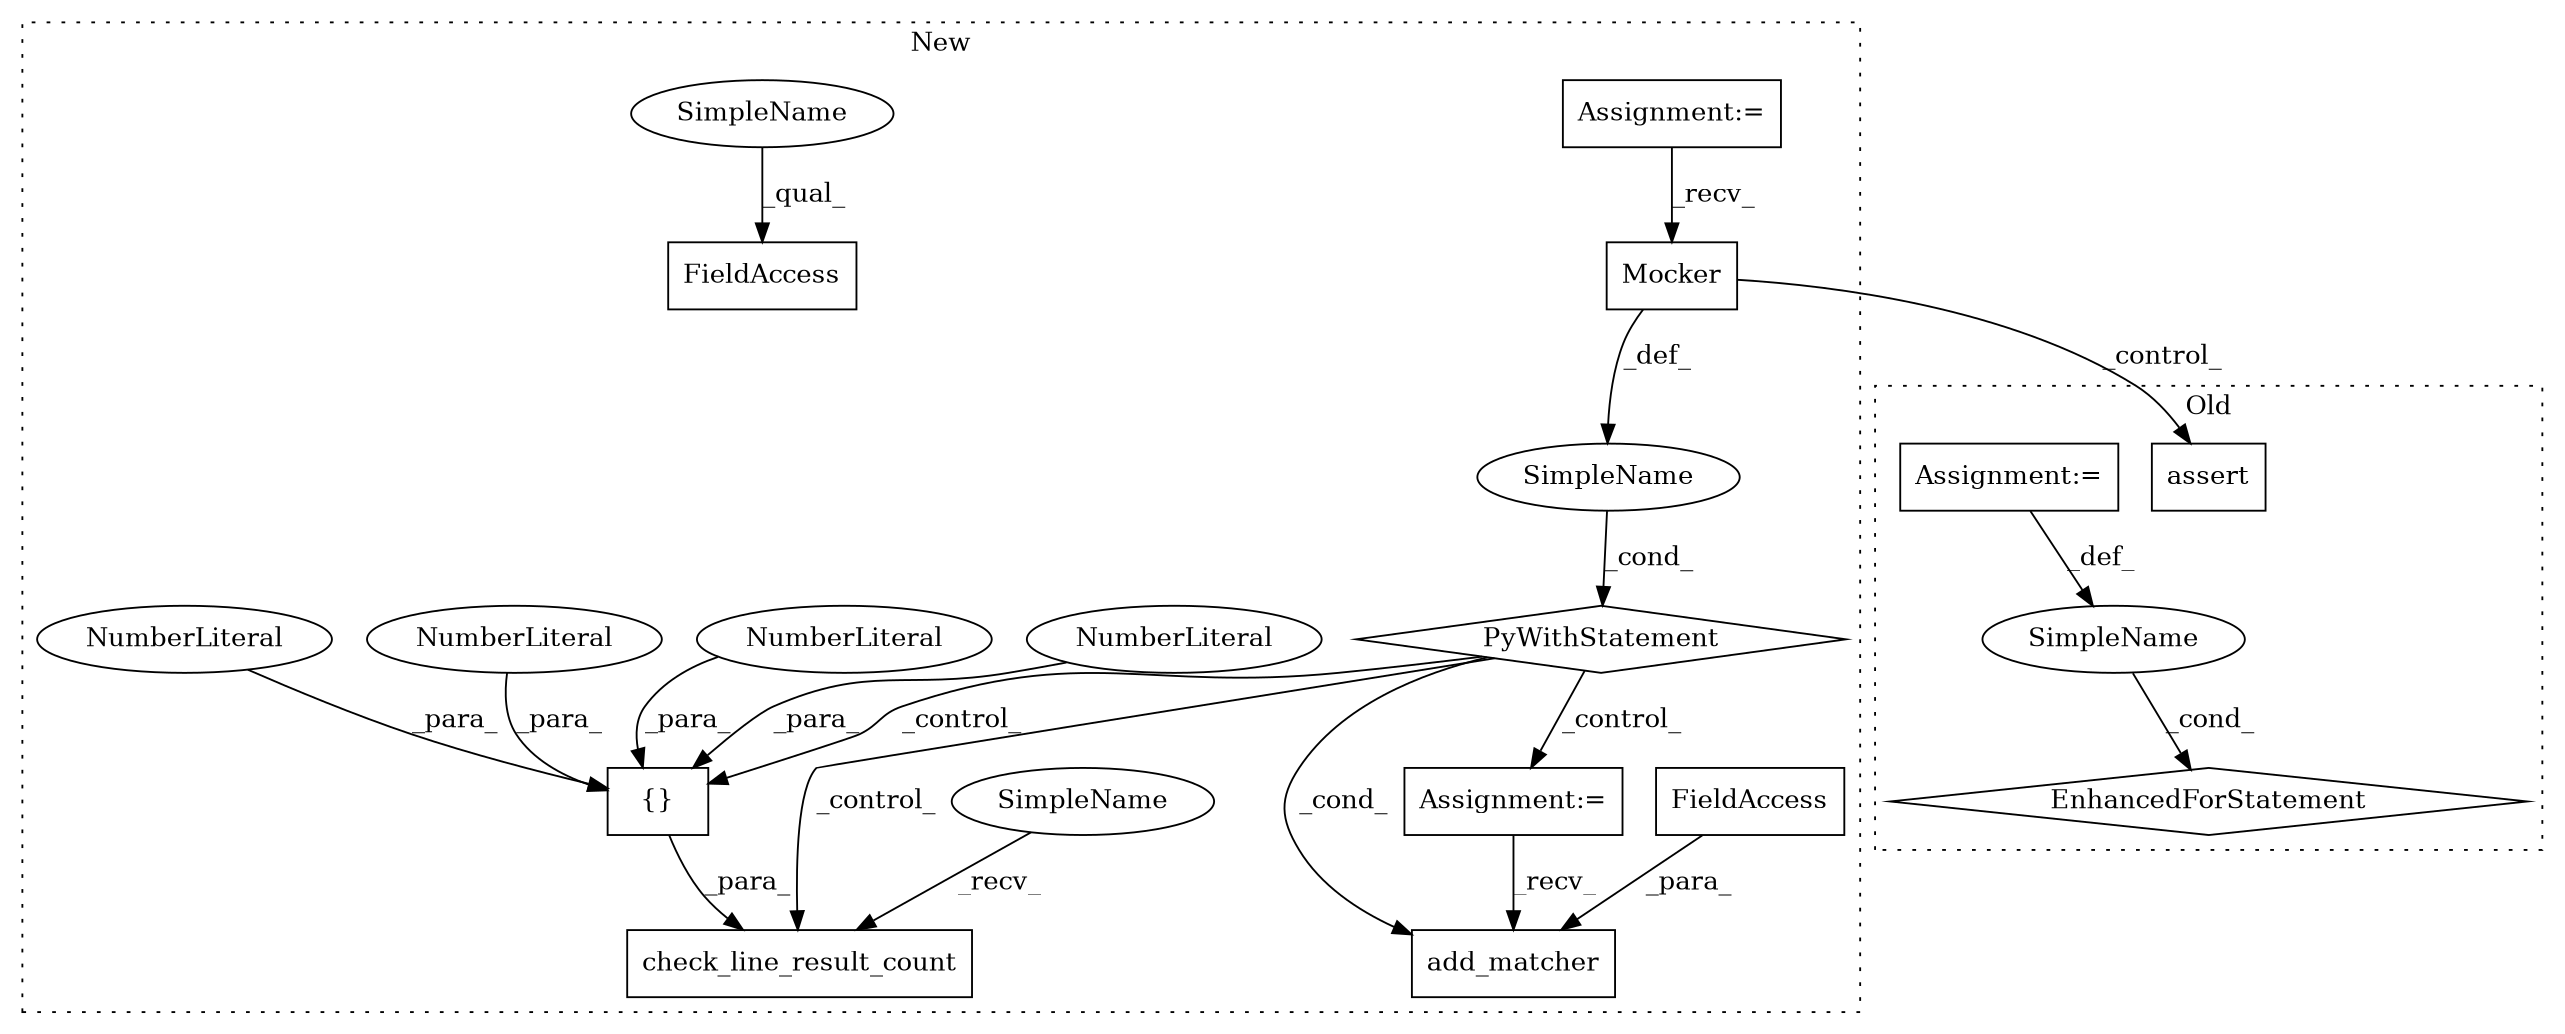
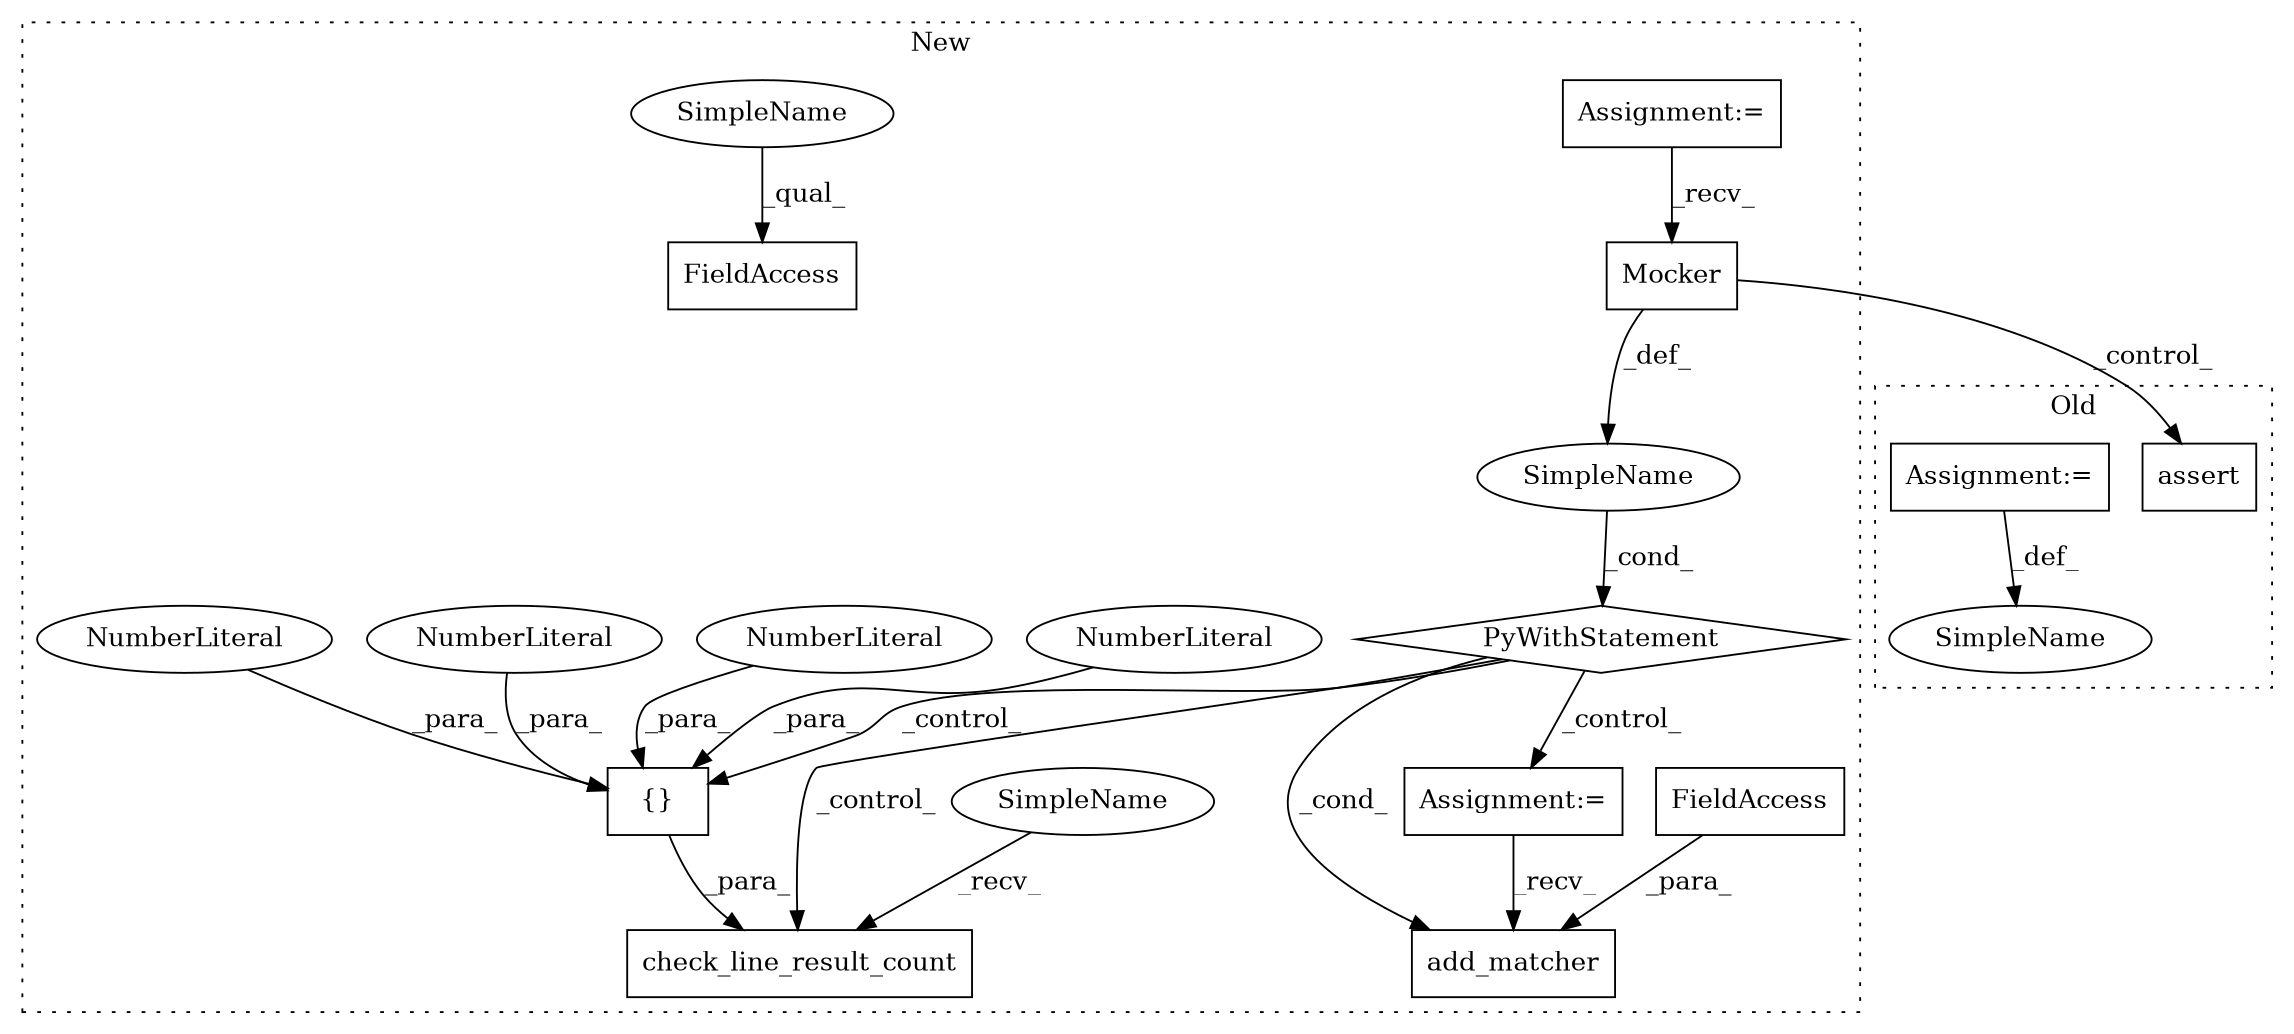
node "EnhancedForStatement": removed
